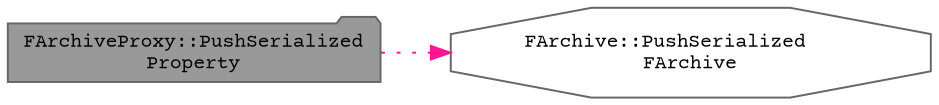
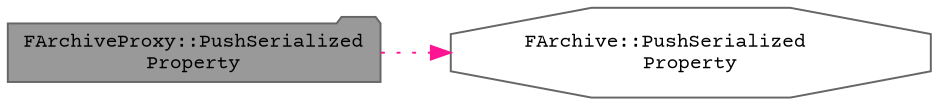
node "FArchive::PushSerialized FArchive": label "FArchive::PushSerialized FArchive" -> "FArchive::PushSerialized Property"
